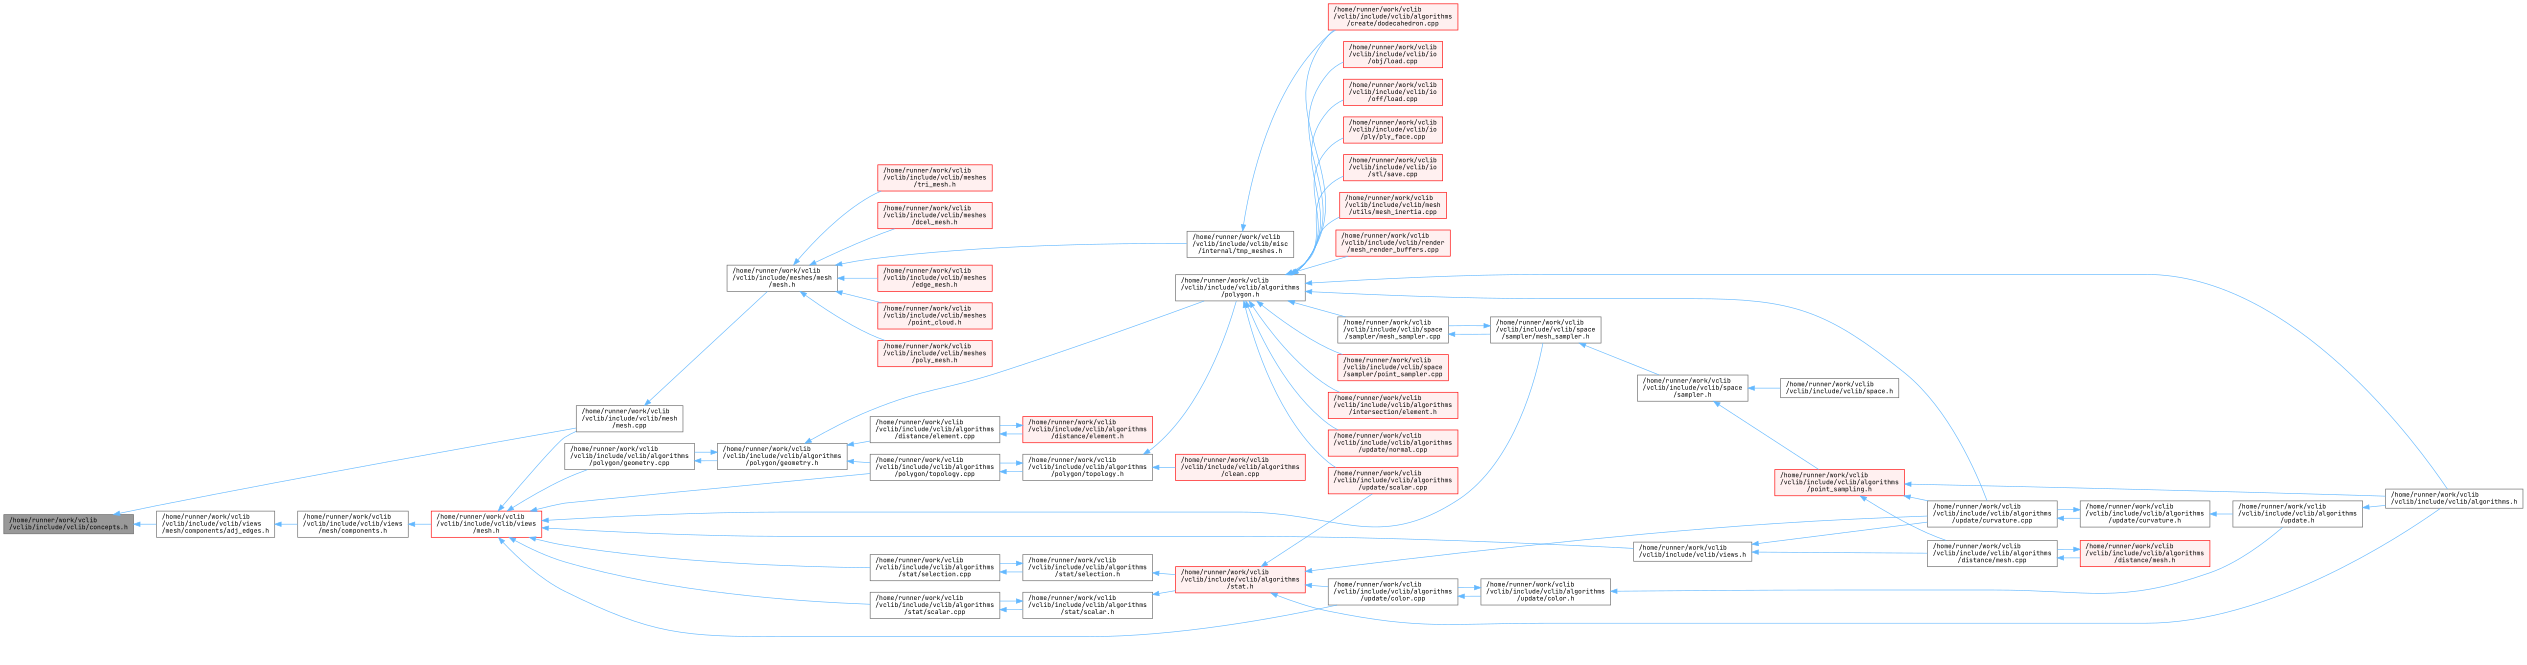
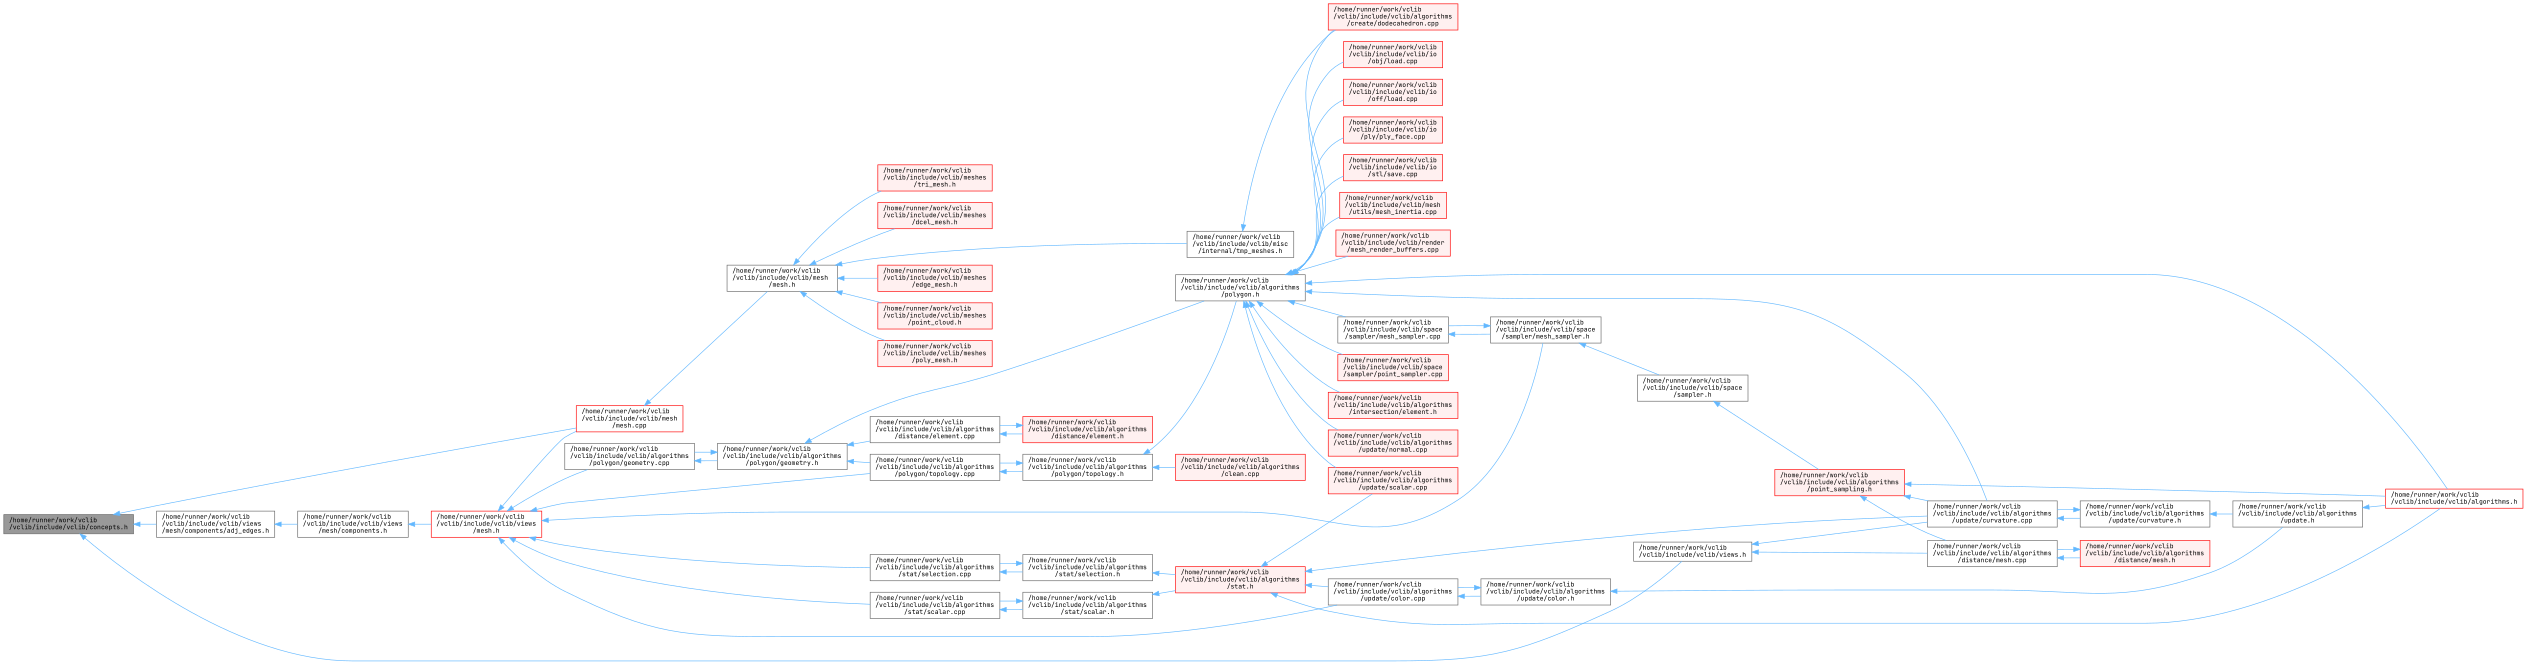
node "/home/runner/work/vclib /vclib/include/meshes/mesh /mesh.h": label "/home/runner/work/vclib /vclib/include/meshes/mesh /mesh.h" -> "/home/runner/work/vclib /vclib/include/vclib/mesh /mesh.h"
node "/home/runner/work/vclib /vclib/include/vclib/space.h": removed
node "/home/runner/work/vclib /vclib/include/vclib/mesh /mesh.cpp": color grey40 -> red
node "/home/runner/work/vclib /vclib/include/vclib/algorithms.h": color grey40 -> red
edge "/home/runner/work/vclib /vclib/include/vclib/views.h" -> "/home/runner/work/vclib /vclib/include/vclib/views /mesh.h": now "/home/runner/work/vclib /vclib/include/vclib/views.h" -> "/home/runner/work/vclib /vclib/include/vclib/concepts.h"
